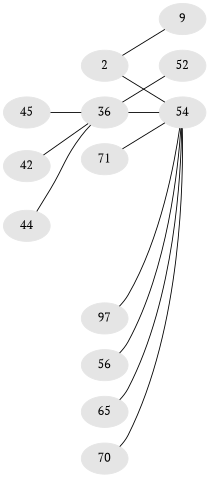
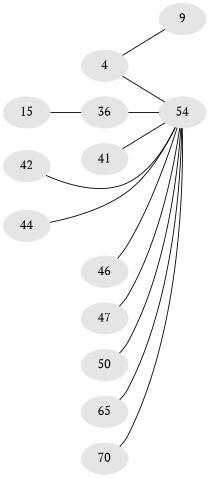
node "2": label "2" -> "4"
node "52": removed
node "45": label "45" -> "15"
edge "36" -- "42": now "54" -- "42"
node "71": label "71" -> "41"
edge "36" -- "44": now "54" -- "44"
node "46": added
node "97": label "97" -> "47"
node "56": label "56" -> "50"
